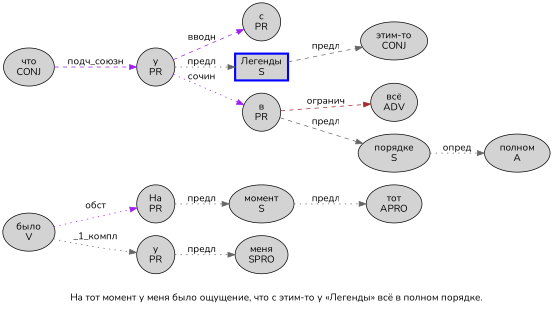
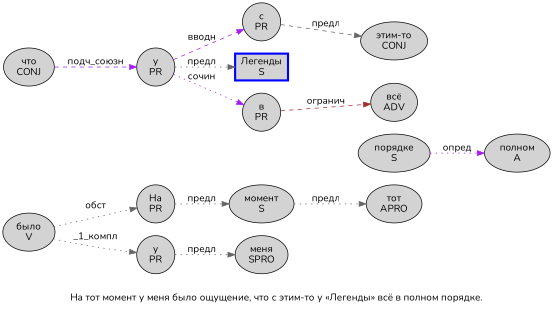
edge "Легенды S" -> "этим-то CONJ": now "с PR" -> "этим-то CONJ"
edge "в PR" -> "порядке S": removed, label "предл"
edge "порядке S" -> "полном A": color gray40 -> purple
edge "было V" -> "На PR": color purple -> gray40
